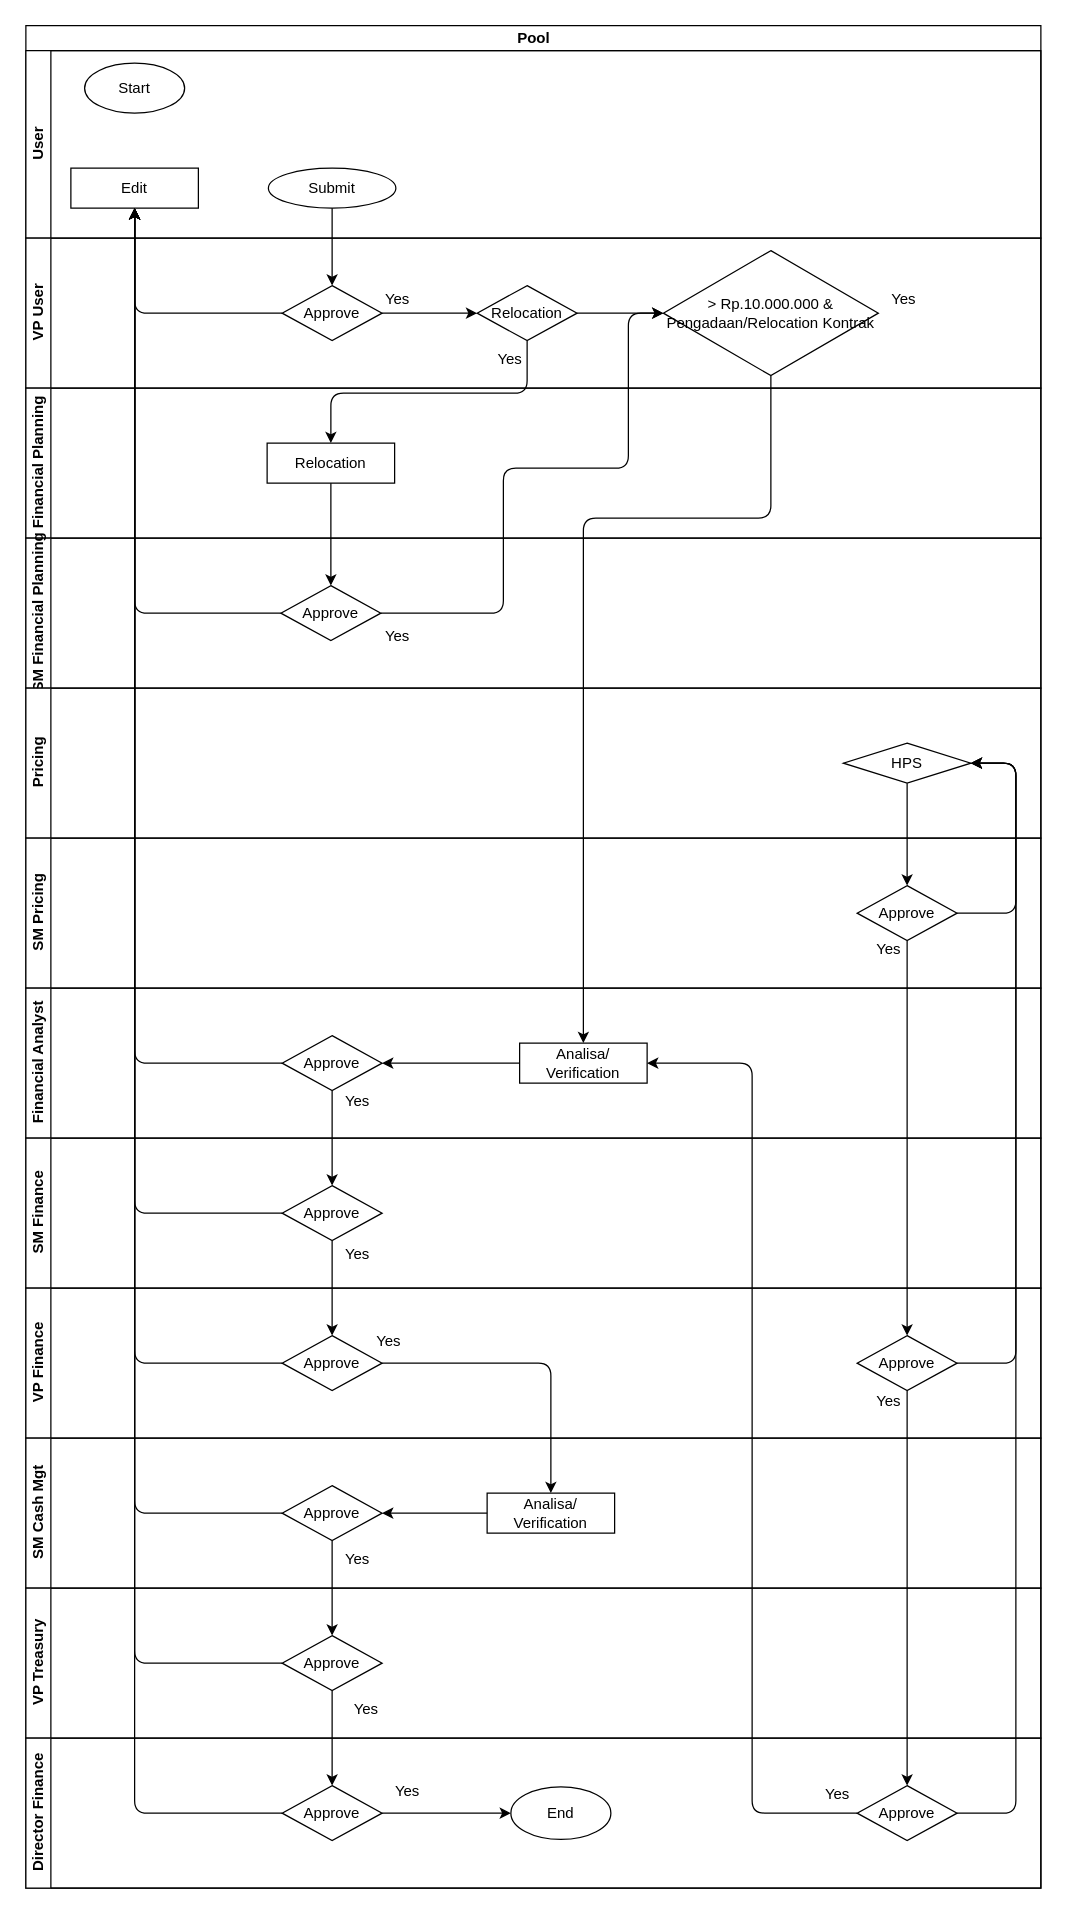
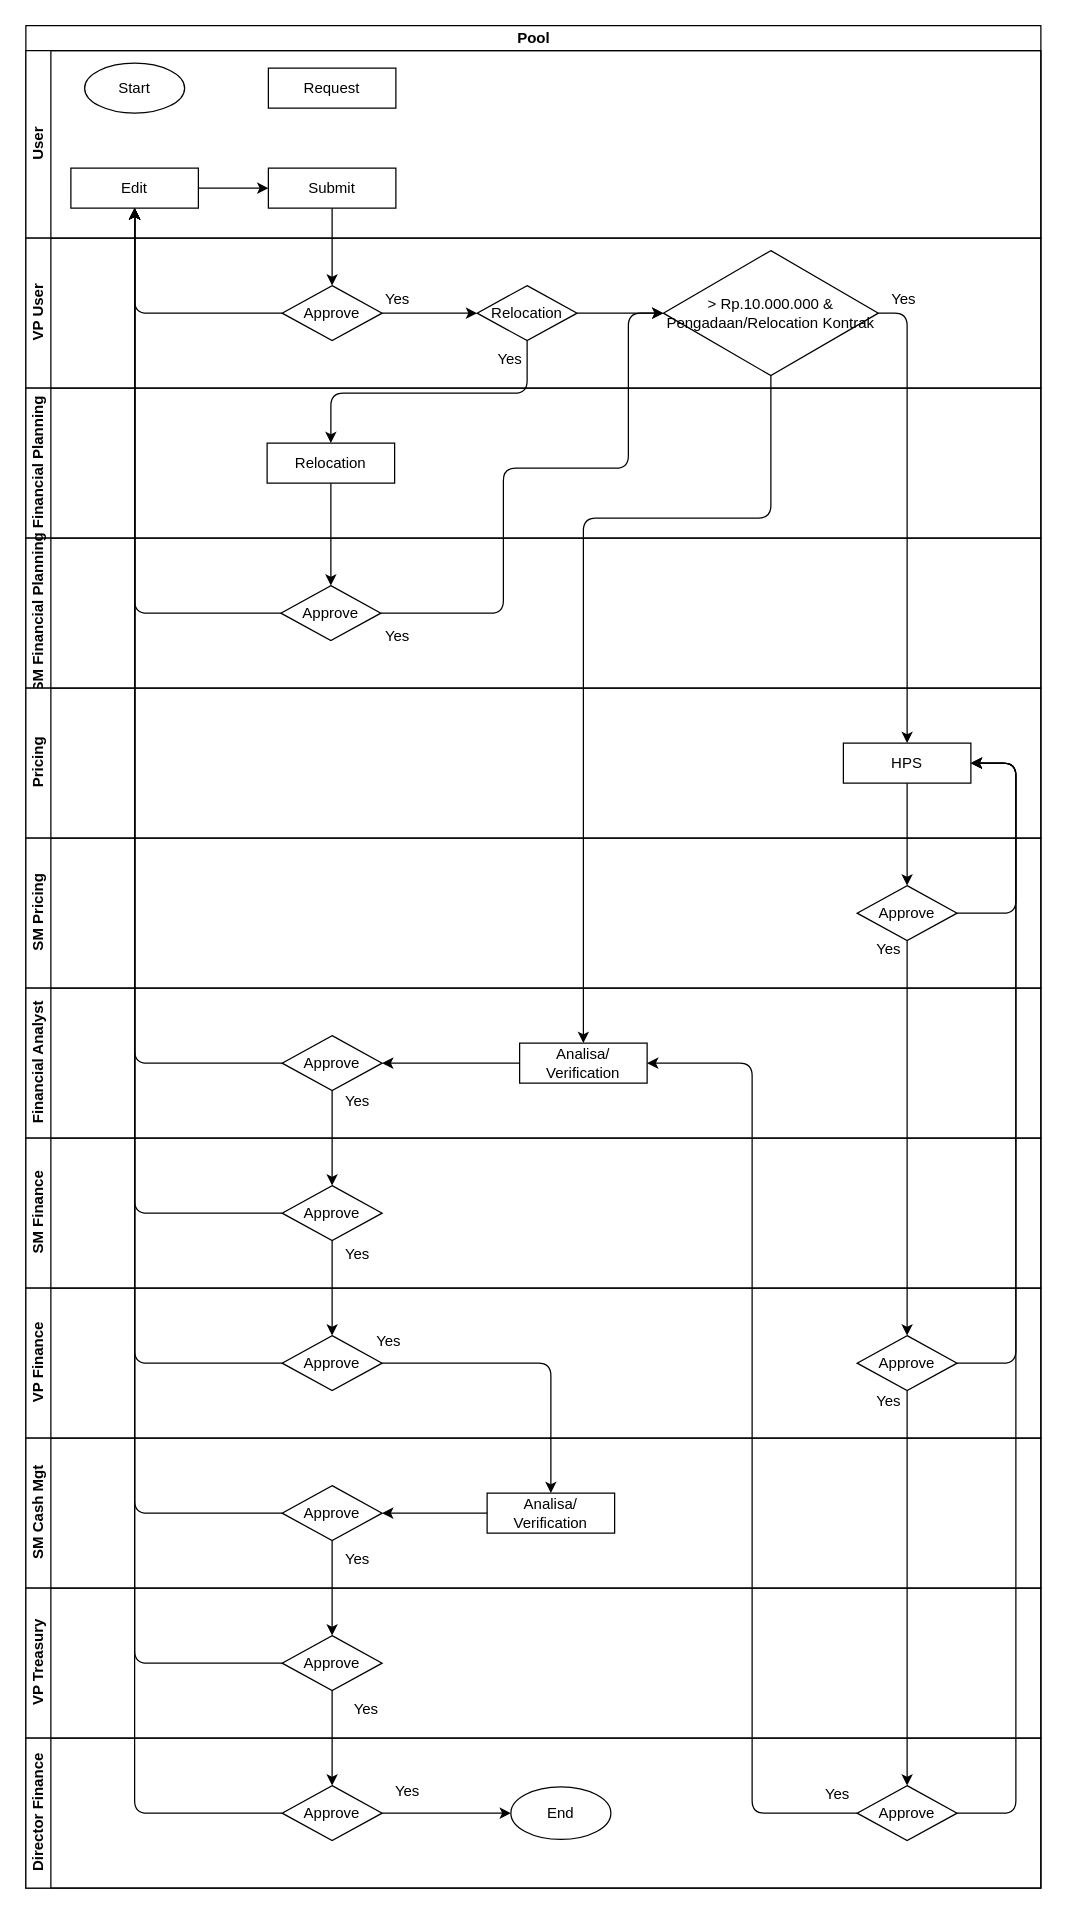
node "Request": added
edge "Edit" -> "Submit": added
node "Submit": shape ellipse -> rectangle
edge "> Rp.10.000.000 & Pengadaan/Relocation Kontrak" -> "HPS": added
node "HPS": shape diamond -> rectangle
